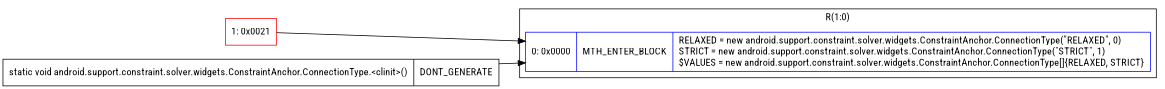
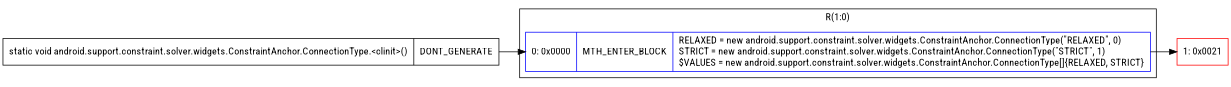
edge "1: 0x0021" -> "0: 0x0000": reversed
